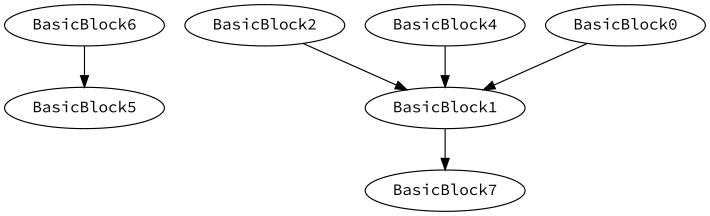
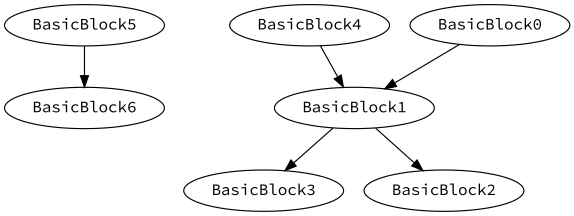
edge "BasicBlock6" -> "BasicBlock5": reversed
edge "BasicBlock2" -> "BasicBlock1": reversed
node "BasicBlock7": label "BasicBlock7" -> "BasicBlock3"
